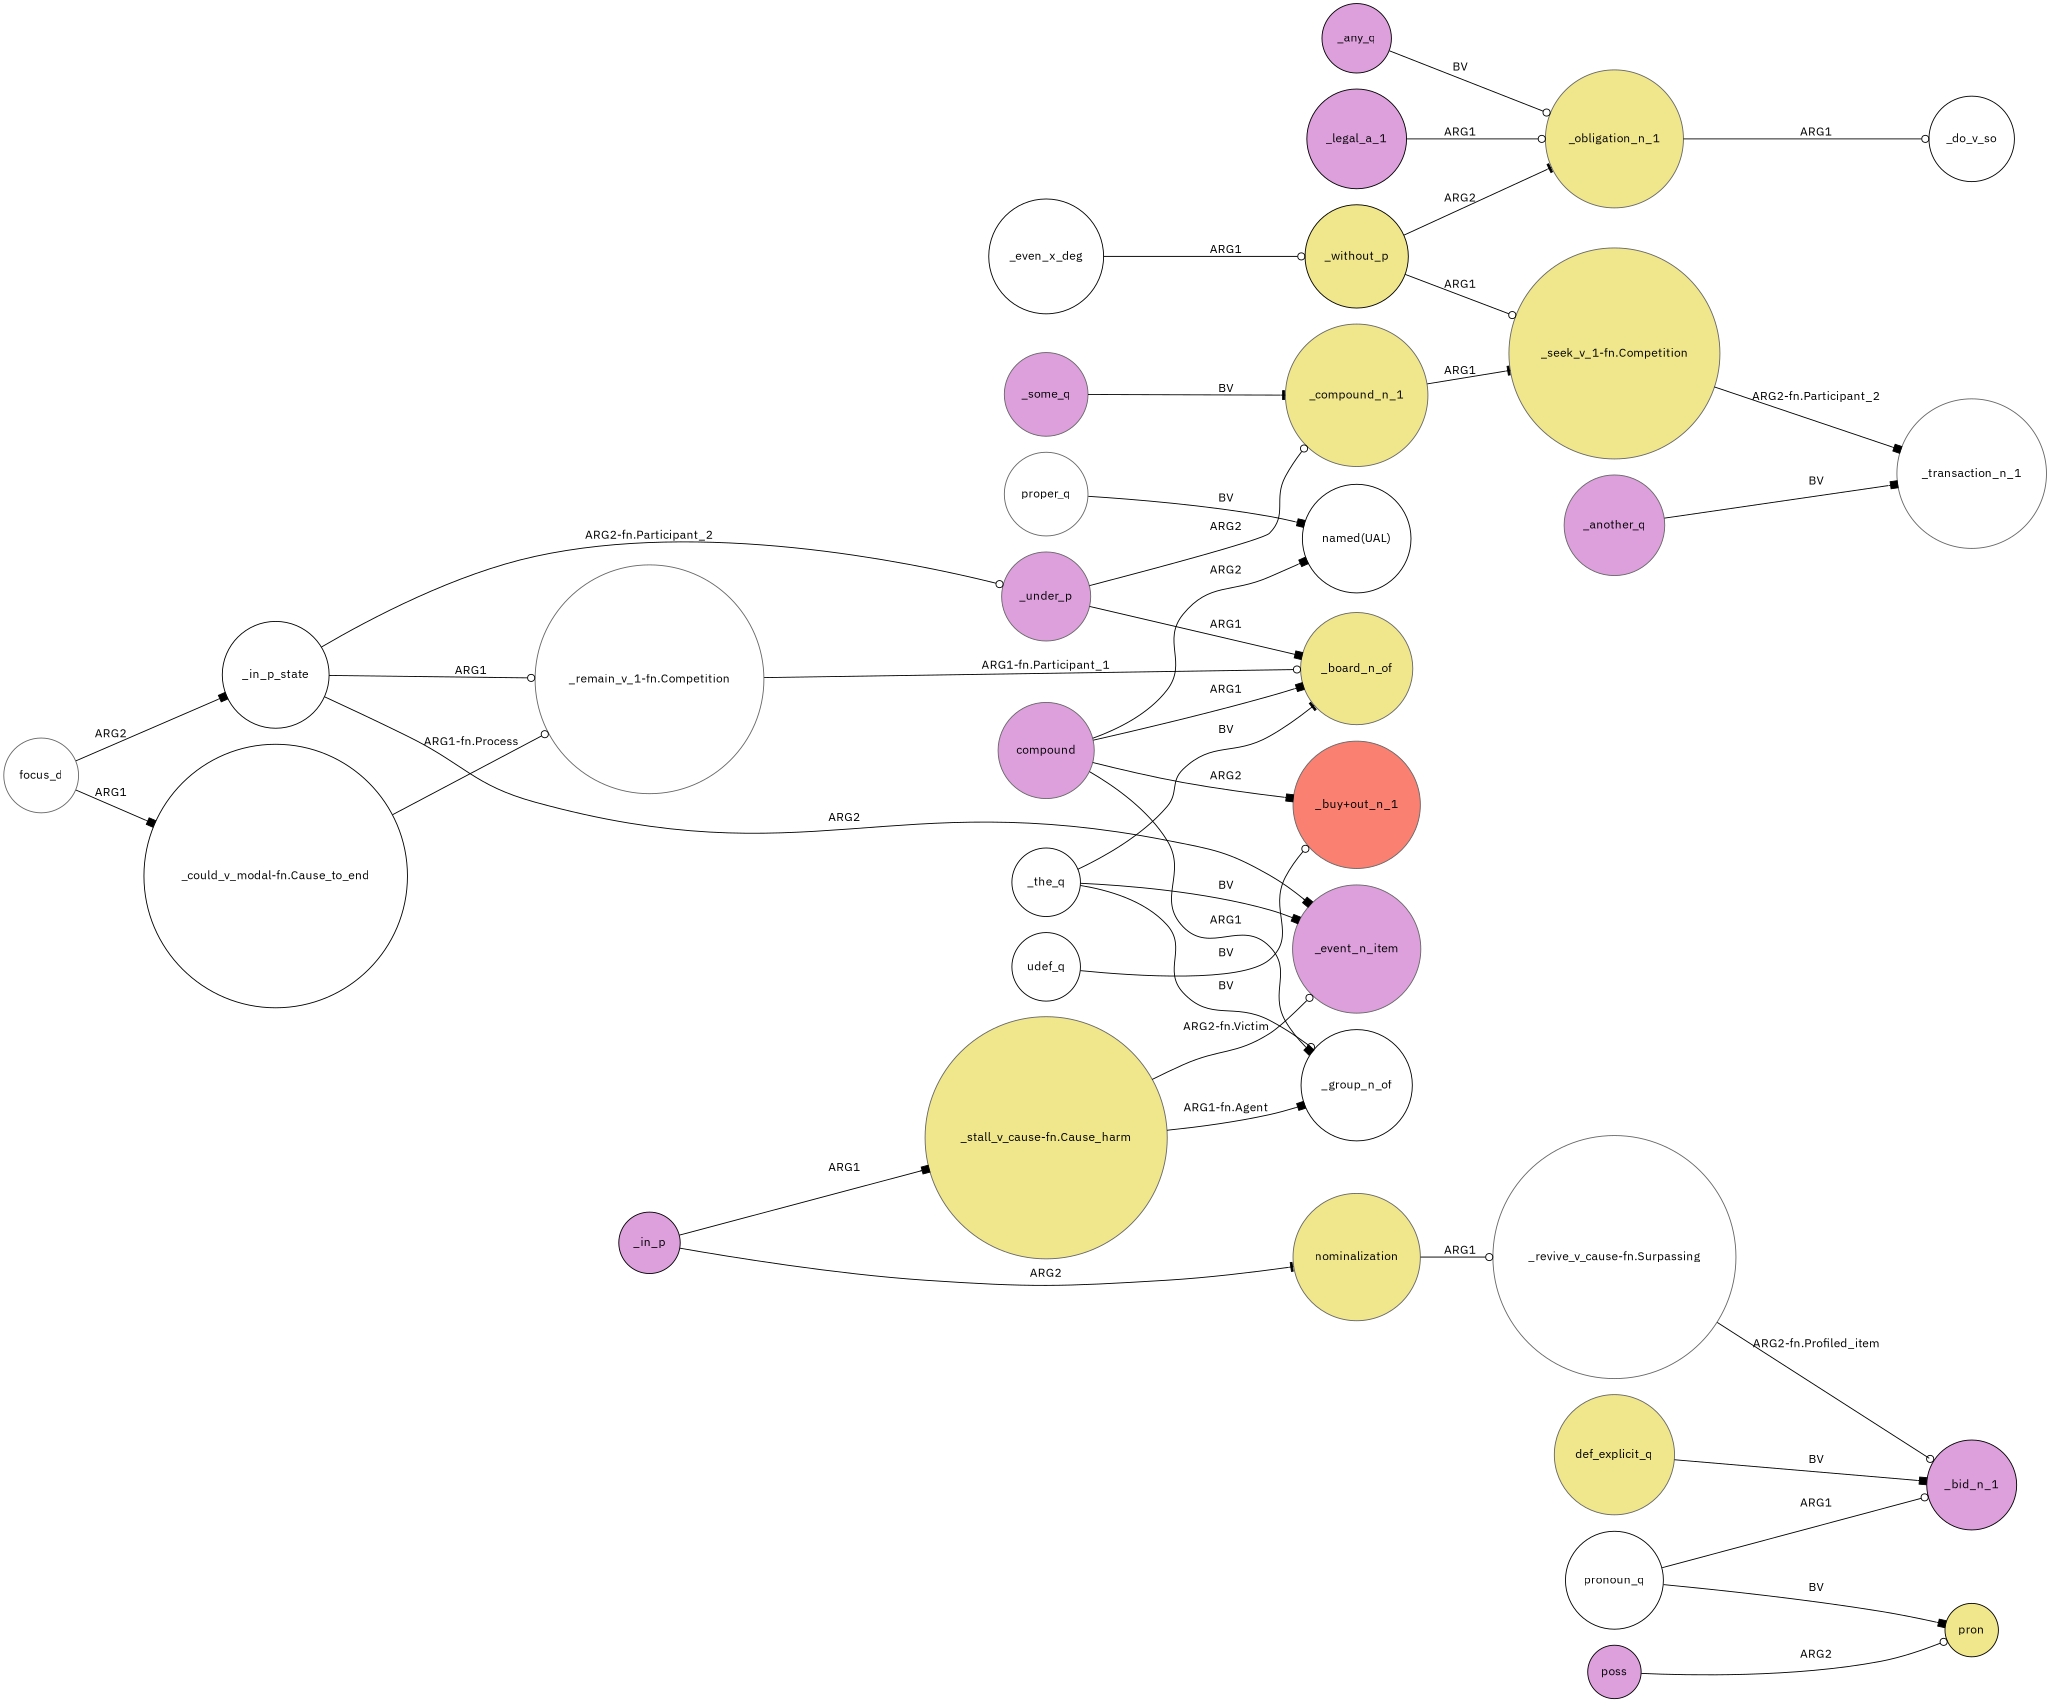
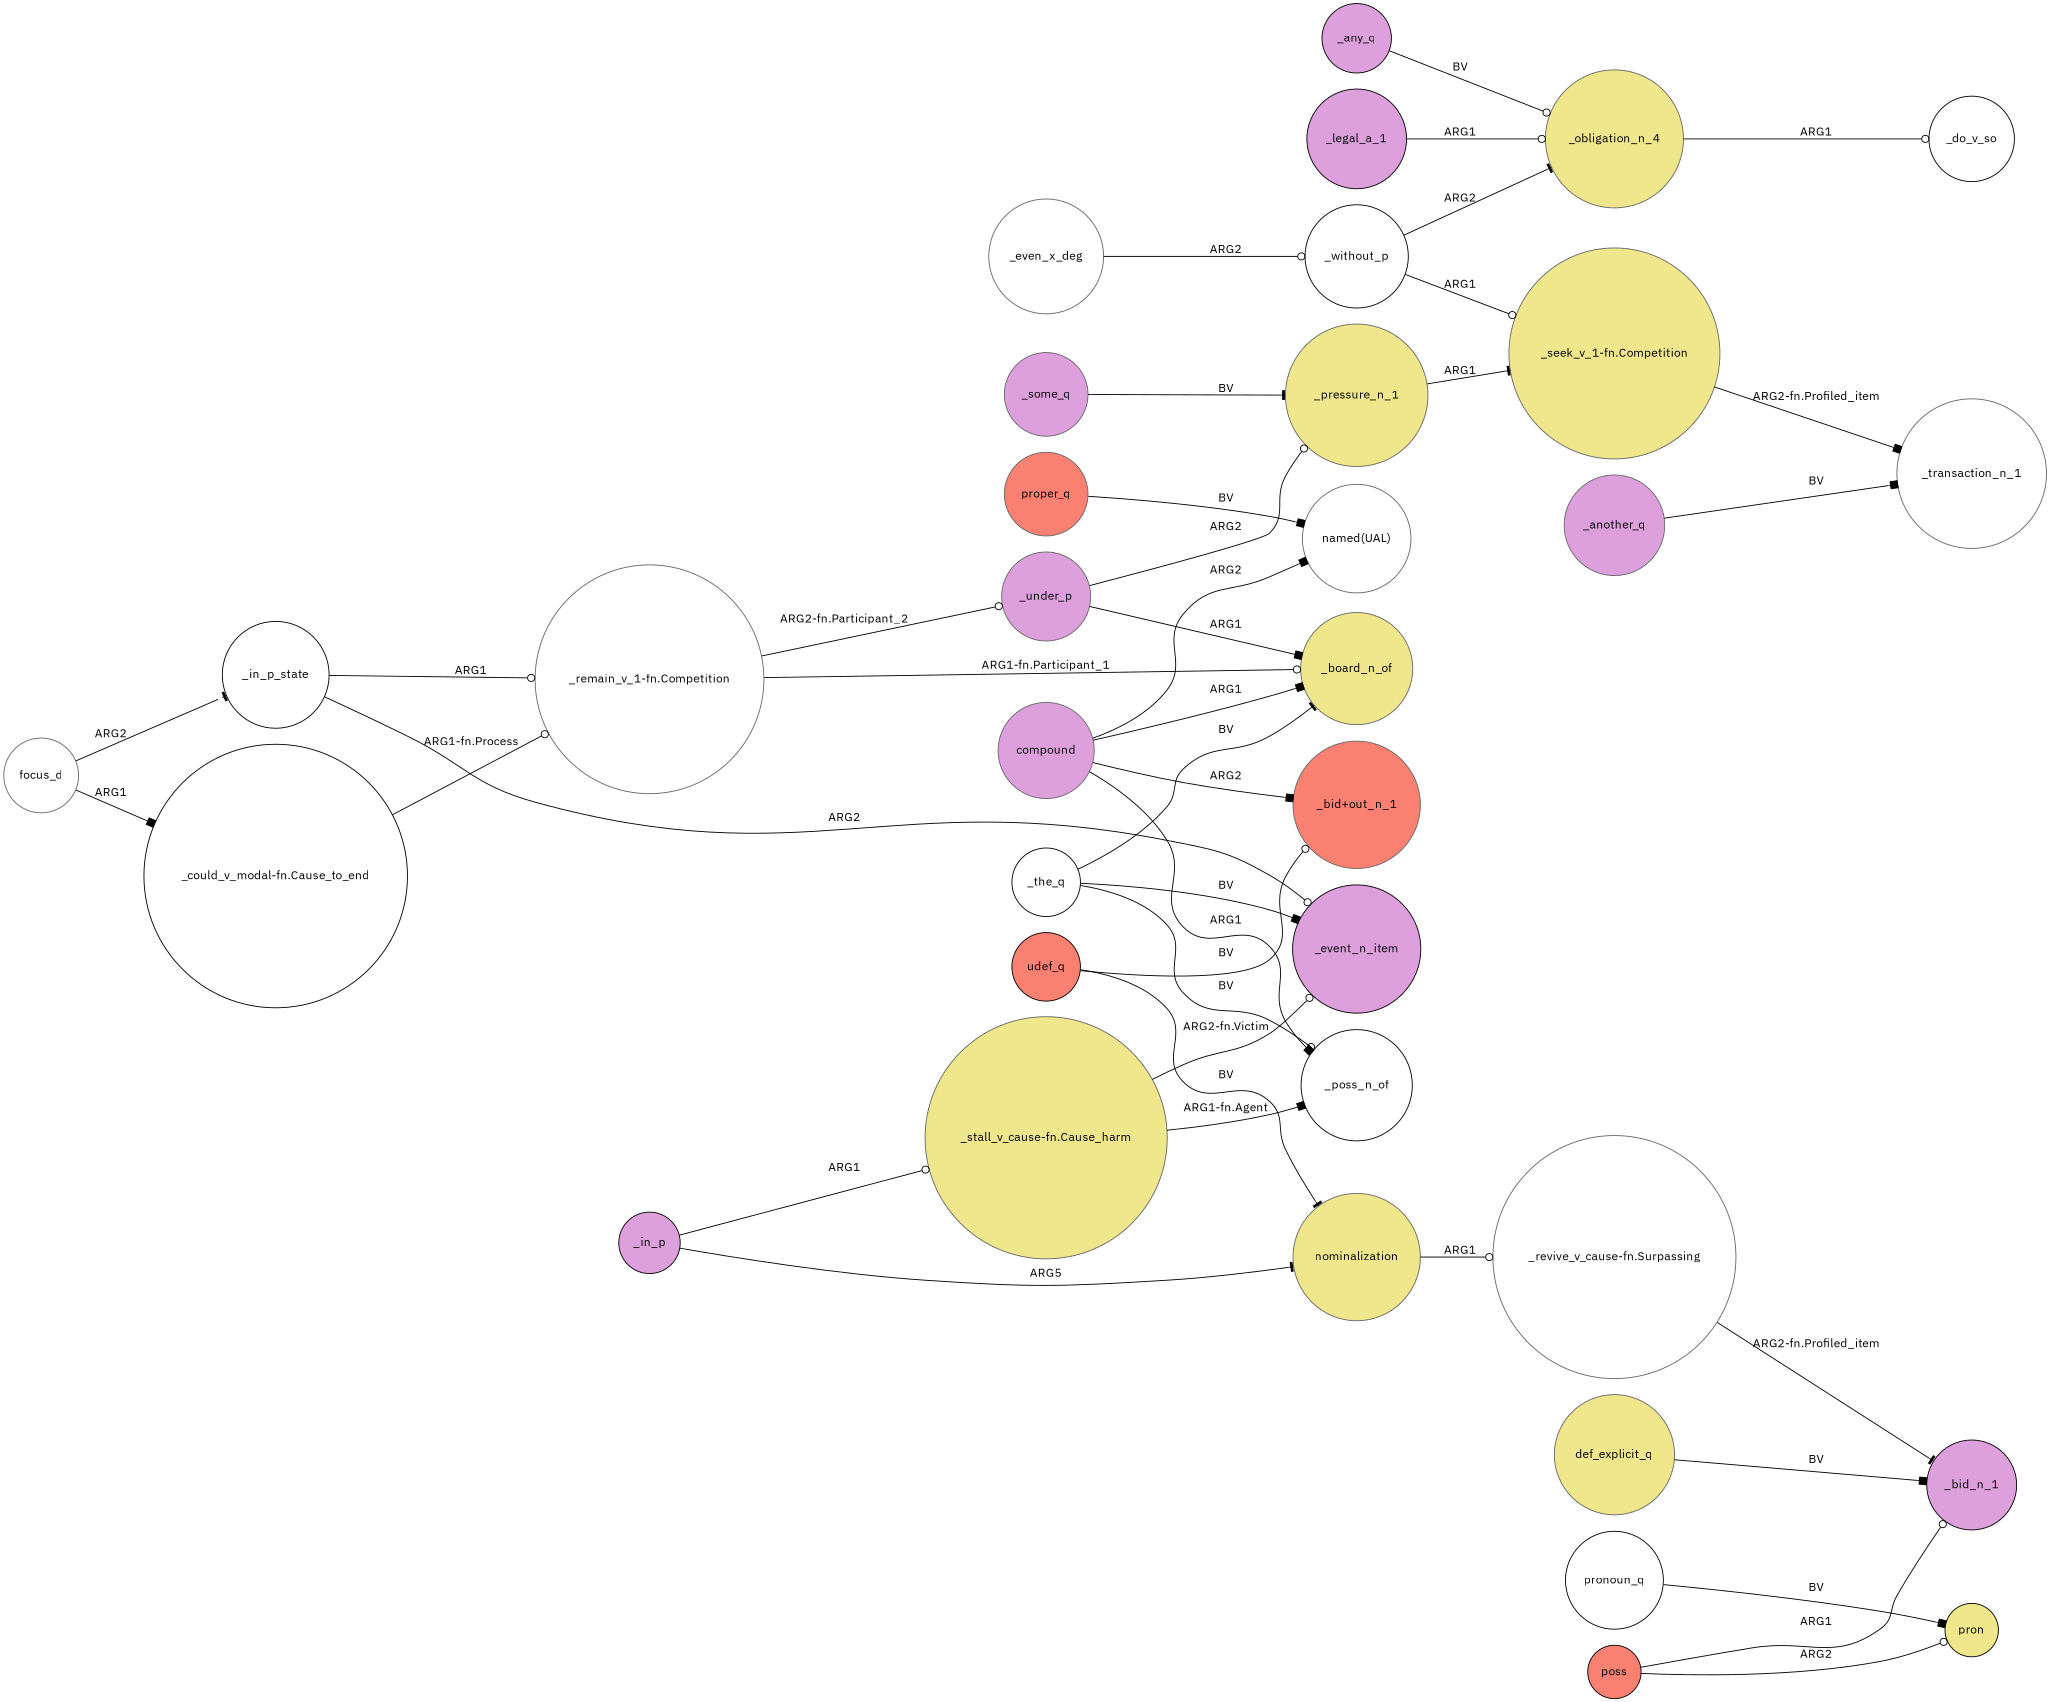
node "_obligation_n_1": label "_obligation_n_1" -> "_obligation_n_4"
edge "_even_x_deg" -> "_without_p": label "ARG1" -> "ARG2"
node "_even_x_deg": color black -> gray40
node "_without_p": fillcolor khaki -> white
node "_compound_n_1": label "_compound_n_1" -> "_pressure_n_1"
edge "_seek_v_1-fn.Competition" -> "_transaction_n_1": label "ARG2-fn.Participant_2" -> "ARG2-fn.Profiled_item"
node "proper_q": fillcolor white -> salmon
node "named(UAL)": color black -> gray40
edge "_in_p_state" -> "_under_p": now "_remain_v_1-fn.Competition" -> "_under_p"
edge "focus_d" -> "_in_p_state": arrowhead box -> tee
node "_buy+out_n_1": label "_buy+out_n_1" -> "_bid+out_n_1"
edge "_in_p_state" -> "_event_n_item": arrowhead box -> odot
node "_event_n_item": color gray40 -> black
node "udef_q": fillcolor white -> salmon
node "_group_n_of": label "_group_n_of" -> "_poss_n_of"
edge "udef_q" -> "nominalization": added, label "BV"
edge "_in_p" -> "_stall_v_cause-fn.Cause_harm": arrowhead box -> odot
edge "_in_p" -> "nominalization": label "ARG2" -> "ARG5"
edge "_revive_v_cause-fn.Surpassing" -> "_bid_n_1": arrowhead odot -> tee
edge "pronoun_q" -> "_bid_n_1": now "poss" -> "_bid_n_1"
node "poss": fillcolor plum -> salmon
